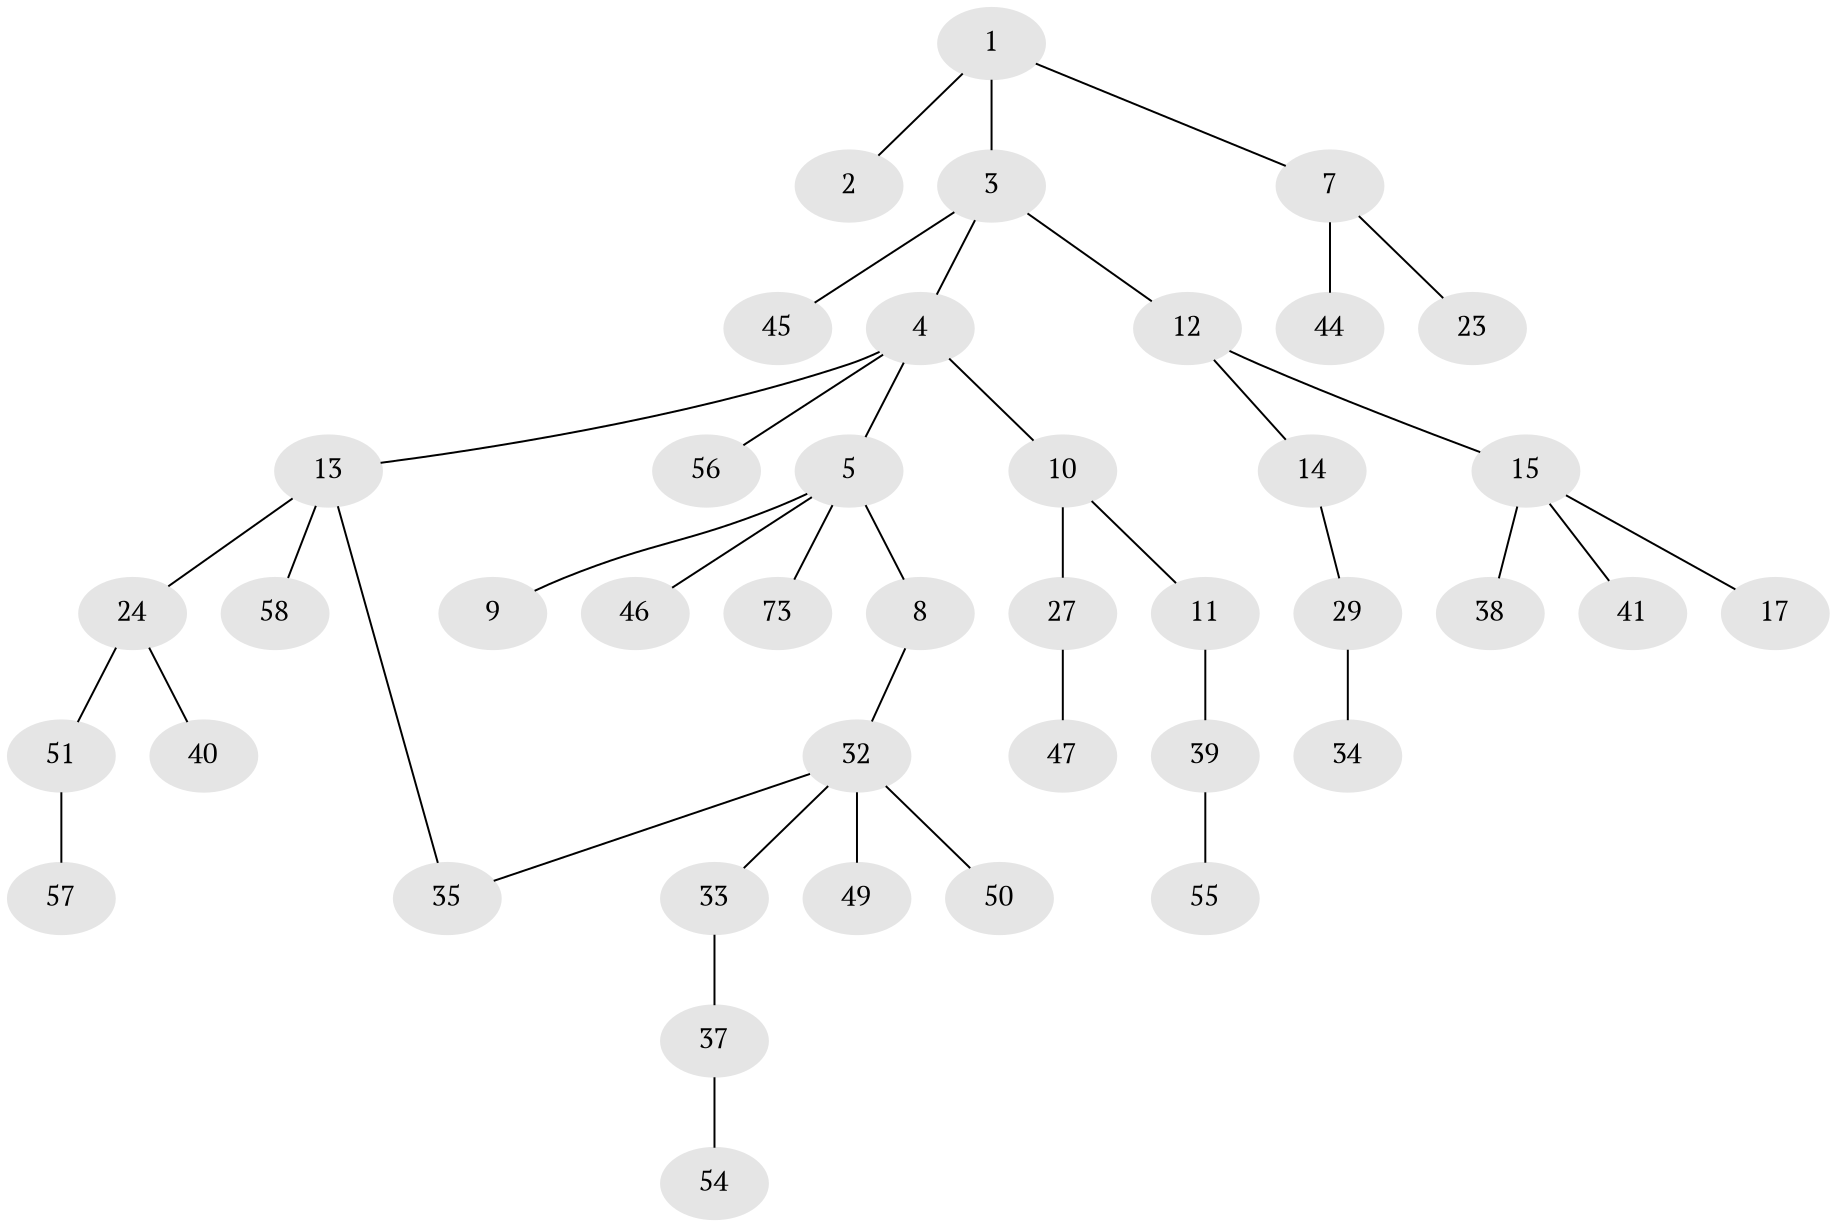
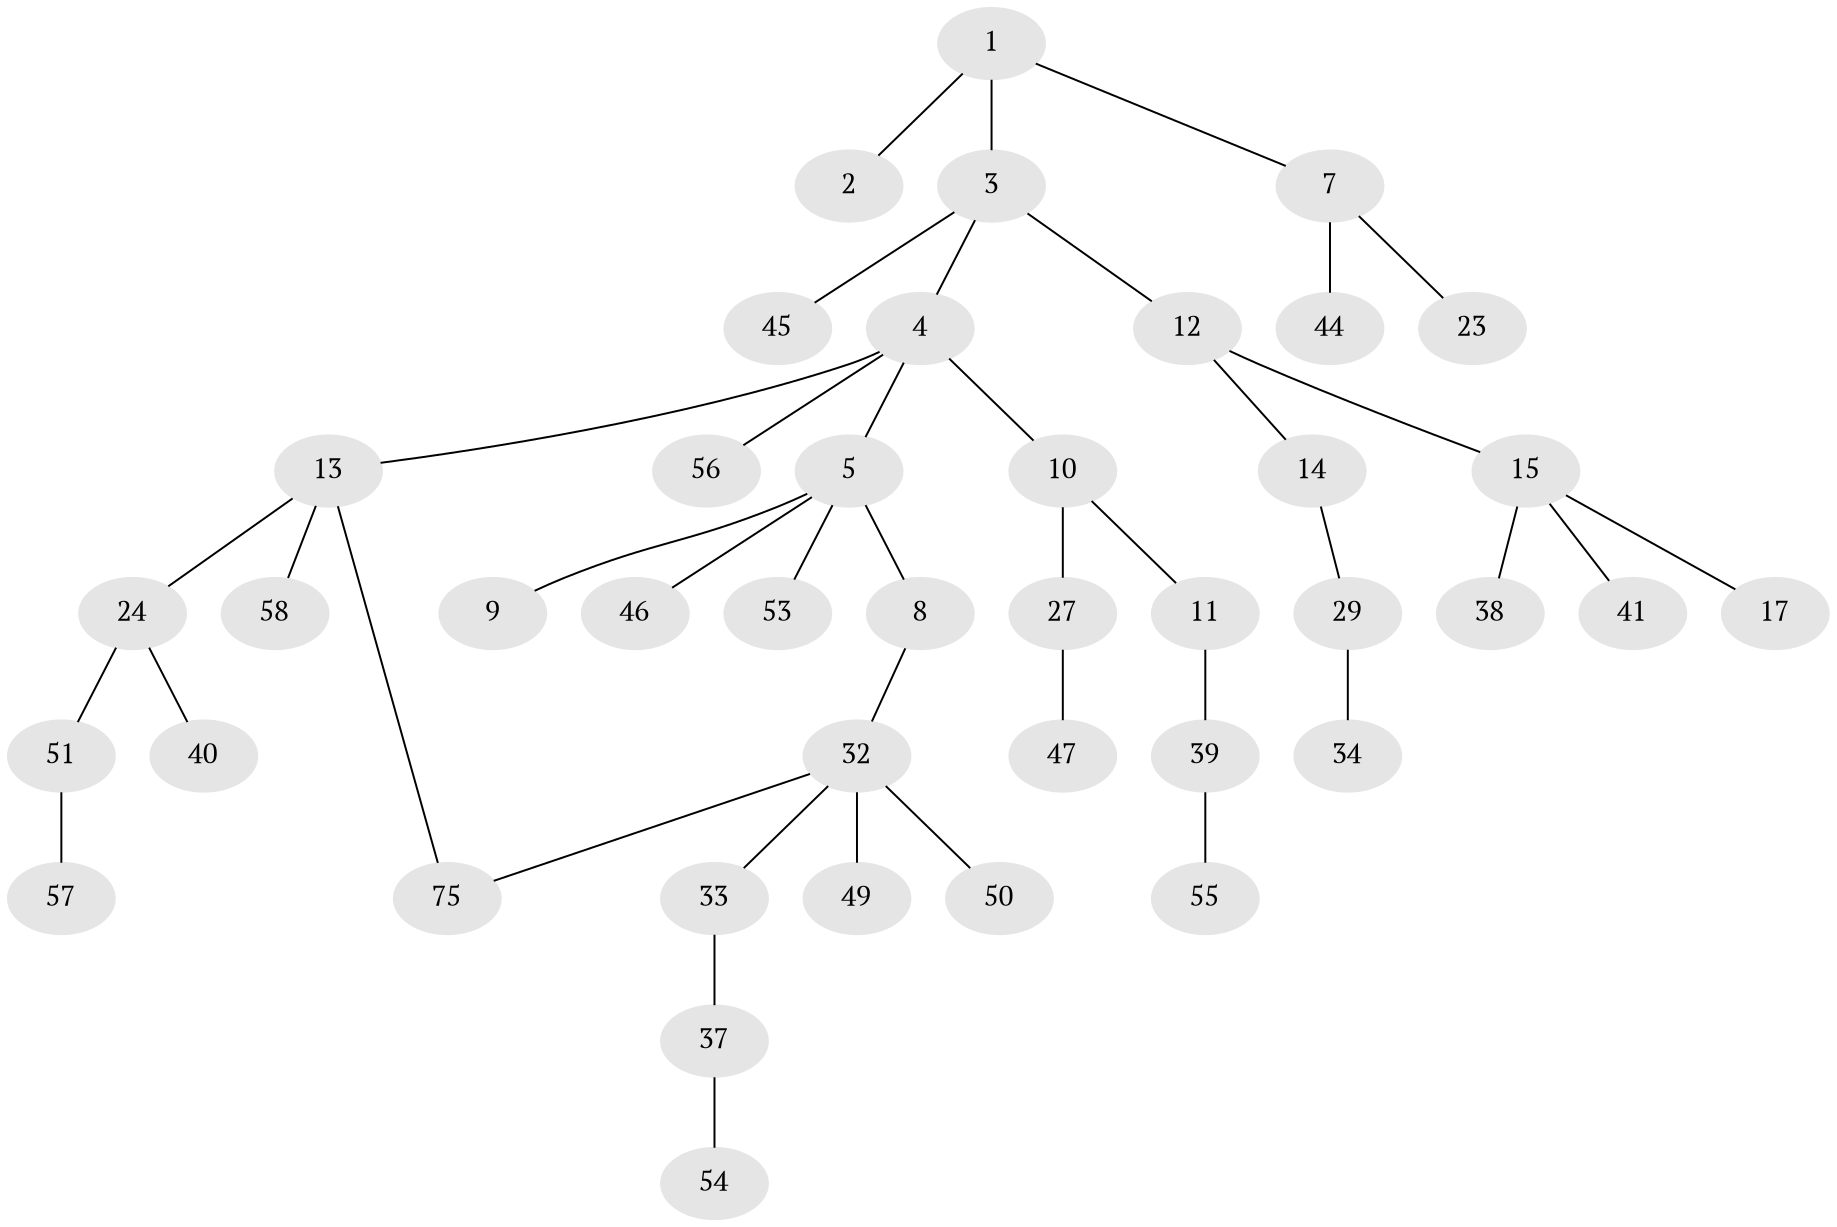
node "73": label "73" -> "53"
node "35": label "35" -> "75"
